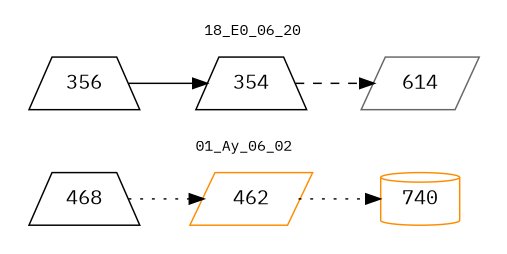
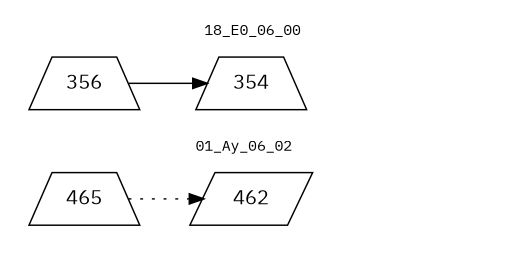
cluster "18_E0_06_20": label "18_E0_06_20" -> "18_E0_06_00"
node "614": removed
node "468": label "468" -> "465"
node "462": color darkorange -> black
node "740": removed
